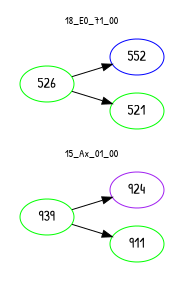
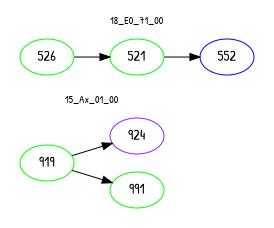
edge "526" -> "552": now "521" -> "552"
node "939": label "939" -> "919"
node "911": label "911" -> "991"
